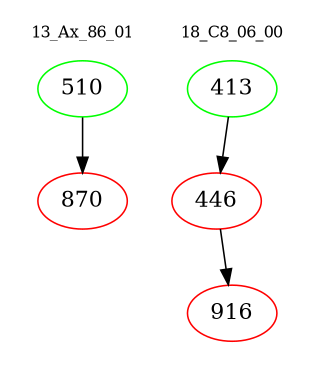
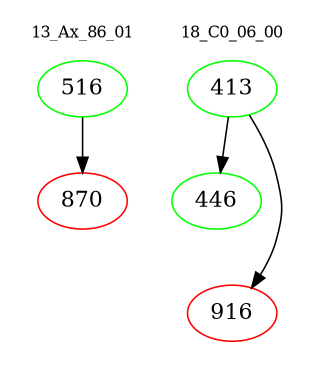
cluster "18_C8_06_00": label "18_C8_06_00" -> "18_C0_06_00"
node "510": label "510" -> "516"
node "446": color red -> green
edge "446" -> "916": now "413" -> "916"
